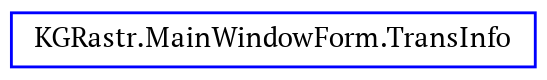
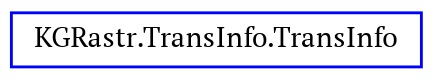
node "KGRastr.MainWindowForm.TransInfo": label "KGRastr.MainWindowForm.TransInfo" -> "KGRastr.TransInfo.TransInfo"
